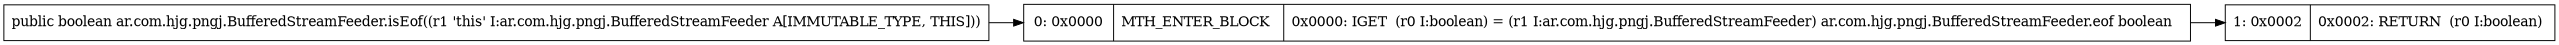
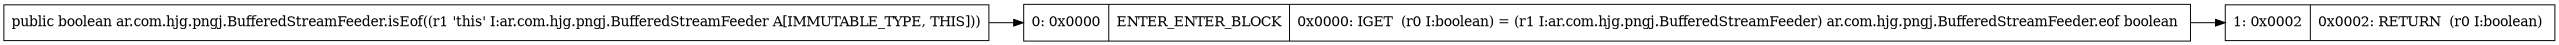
node "0: 0x0000": text "MTH_ENTER_BLOCK" -> "ENTER_ENTER_BLOCK"
